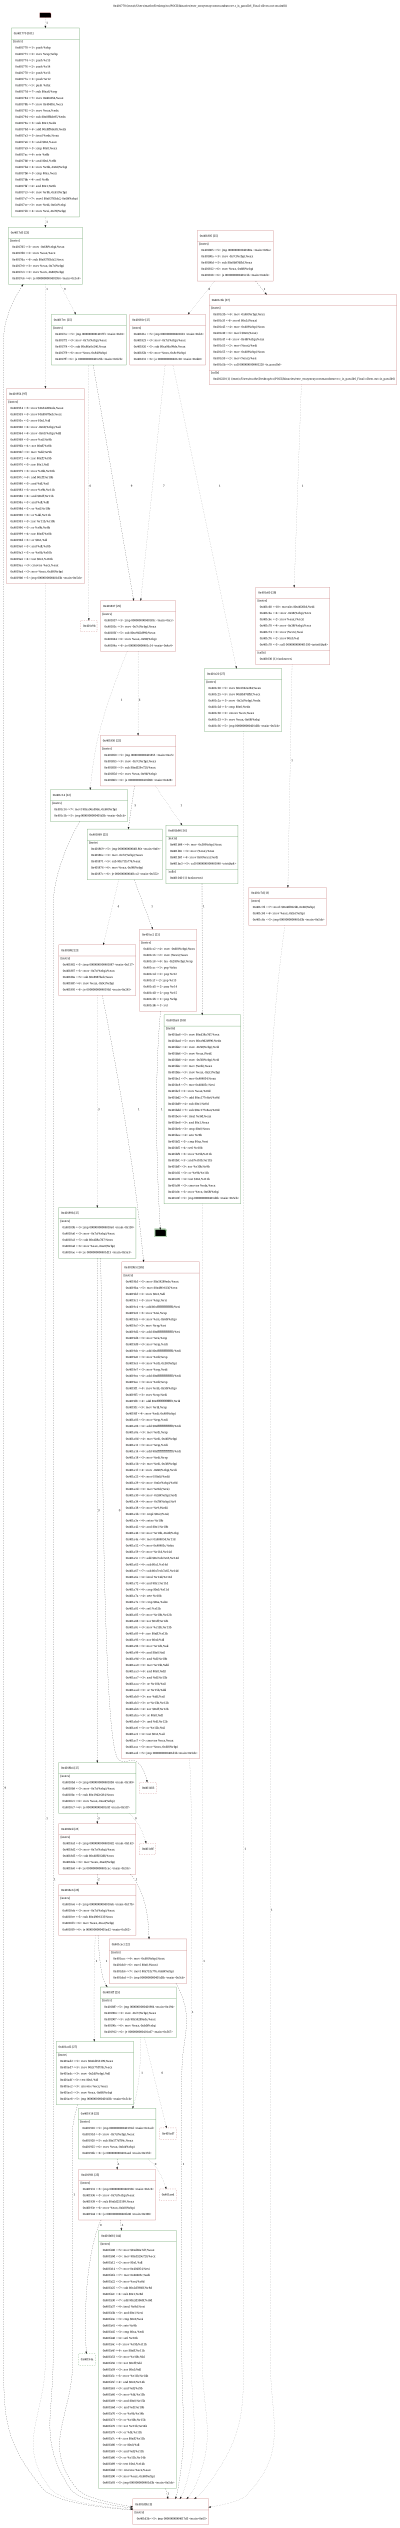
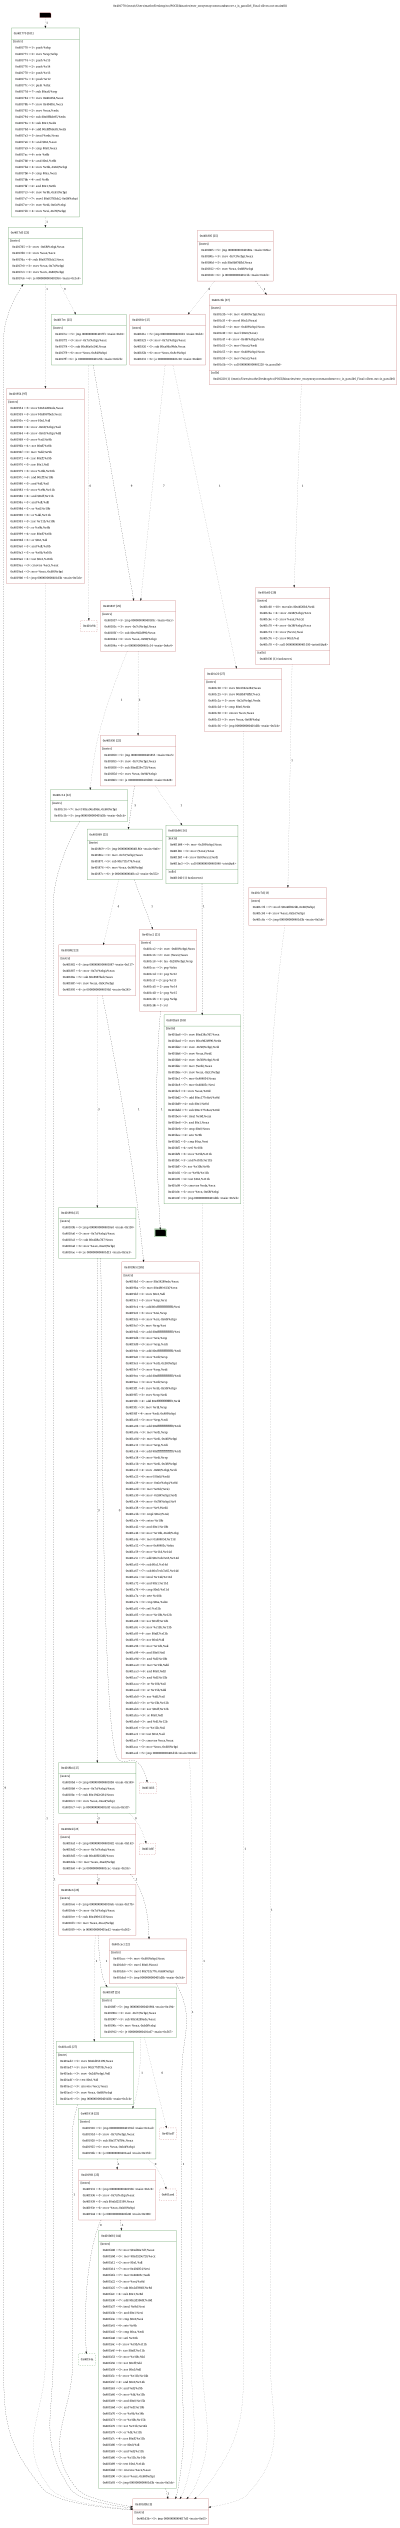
node "0x401c20 [27]": color darkgreen -> brown
